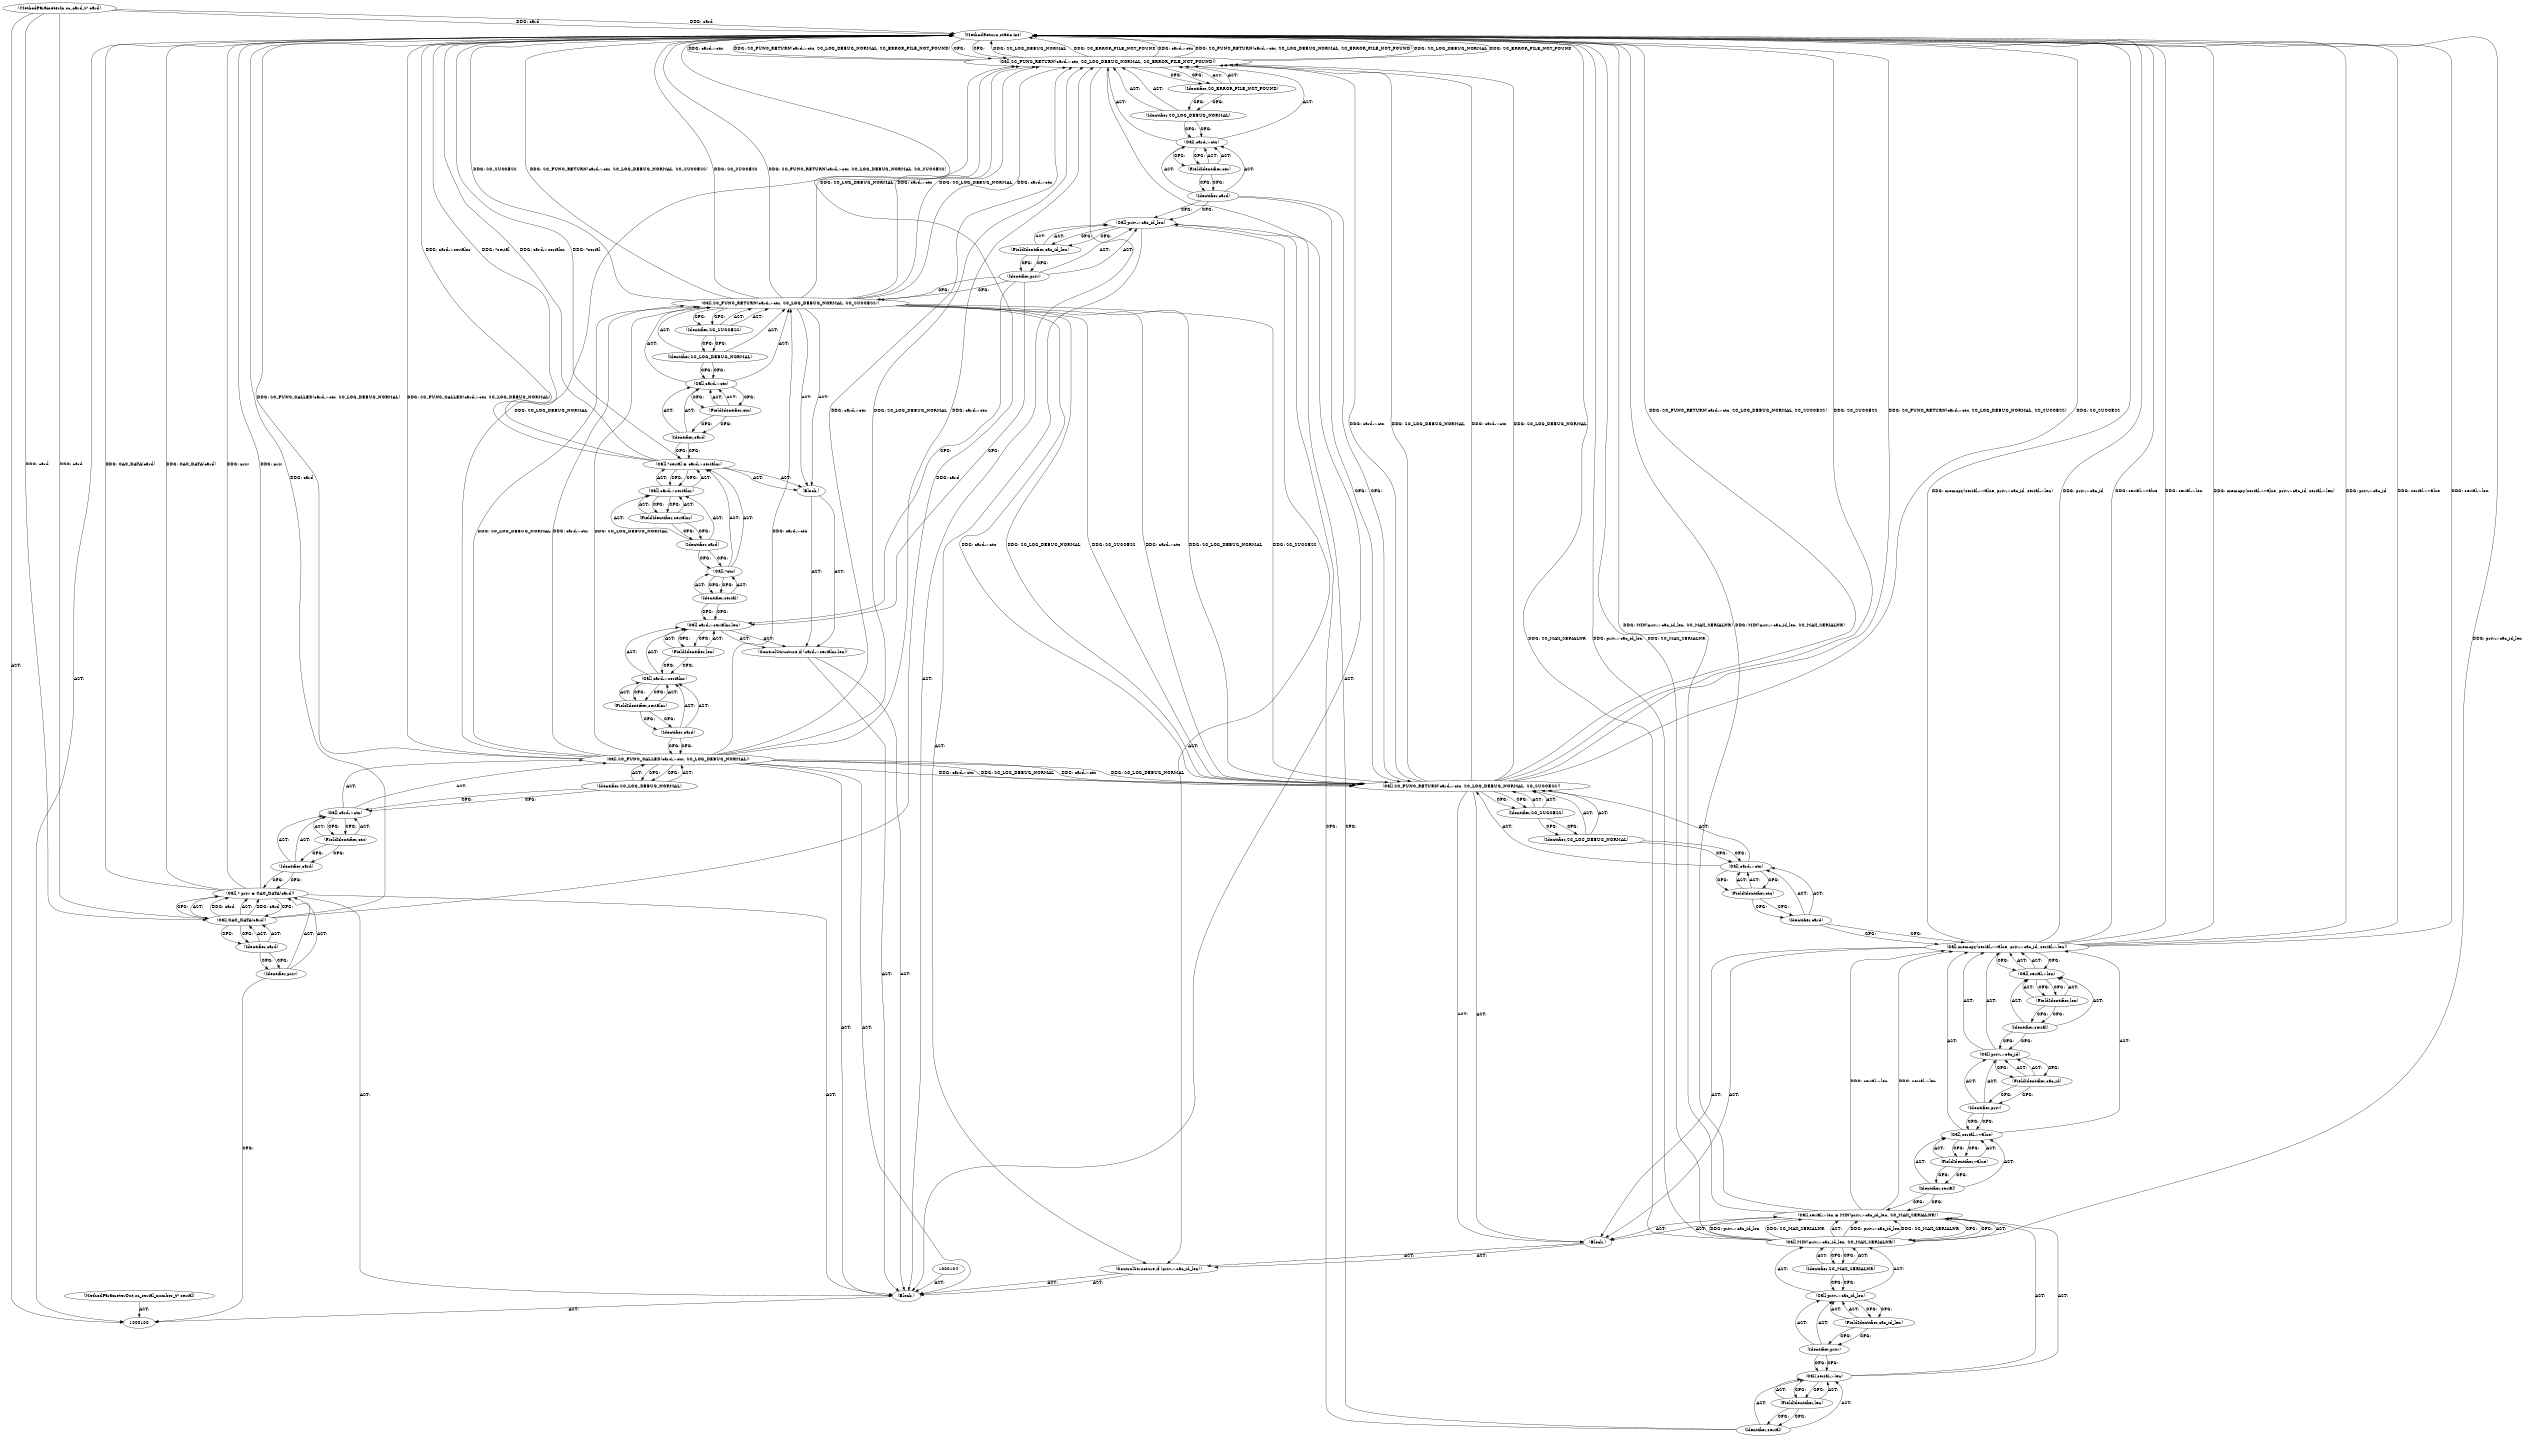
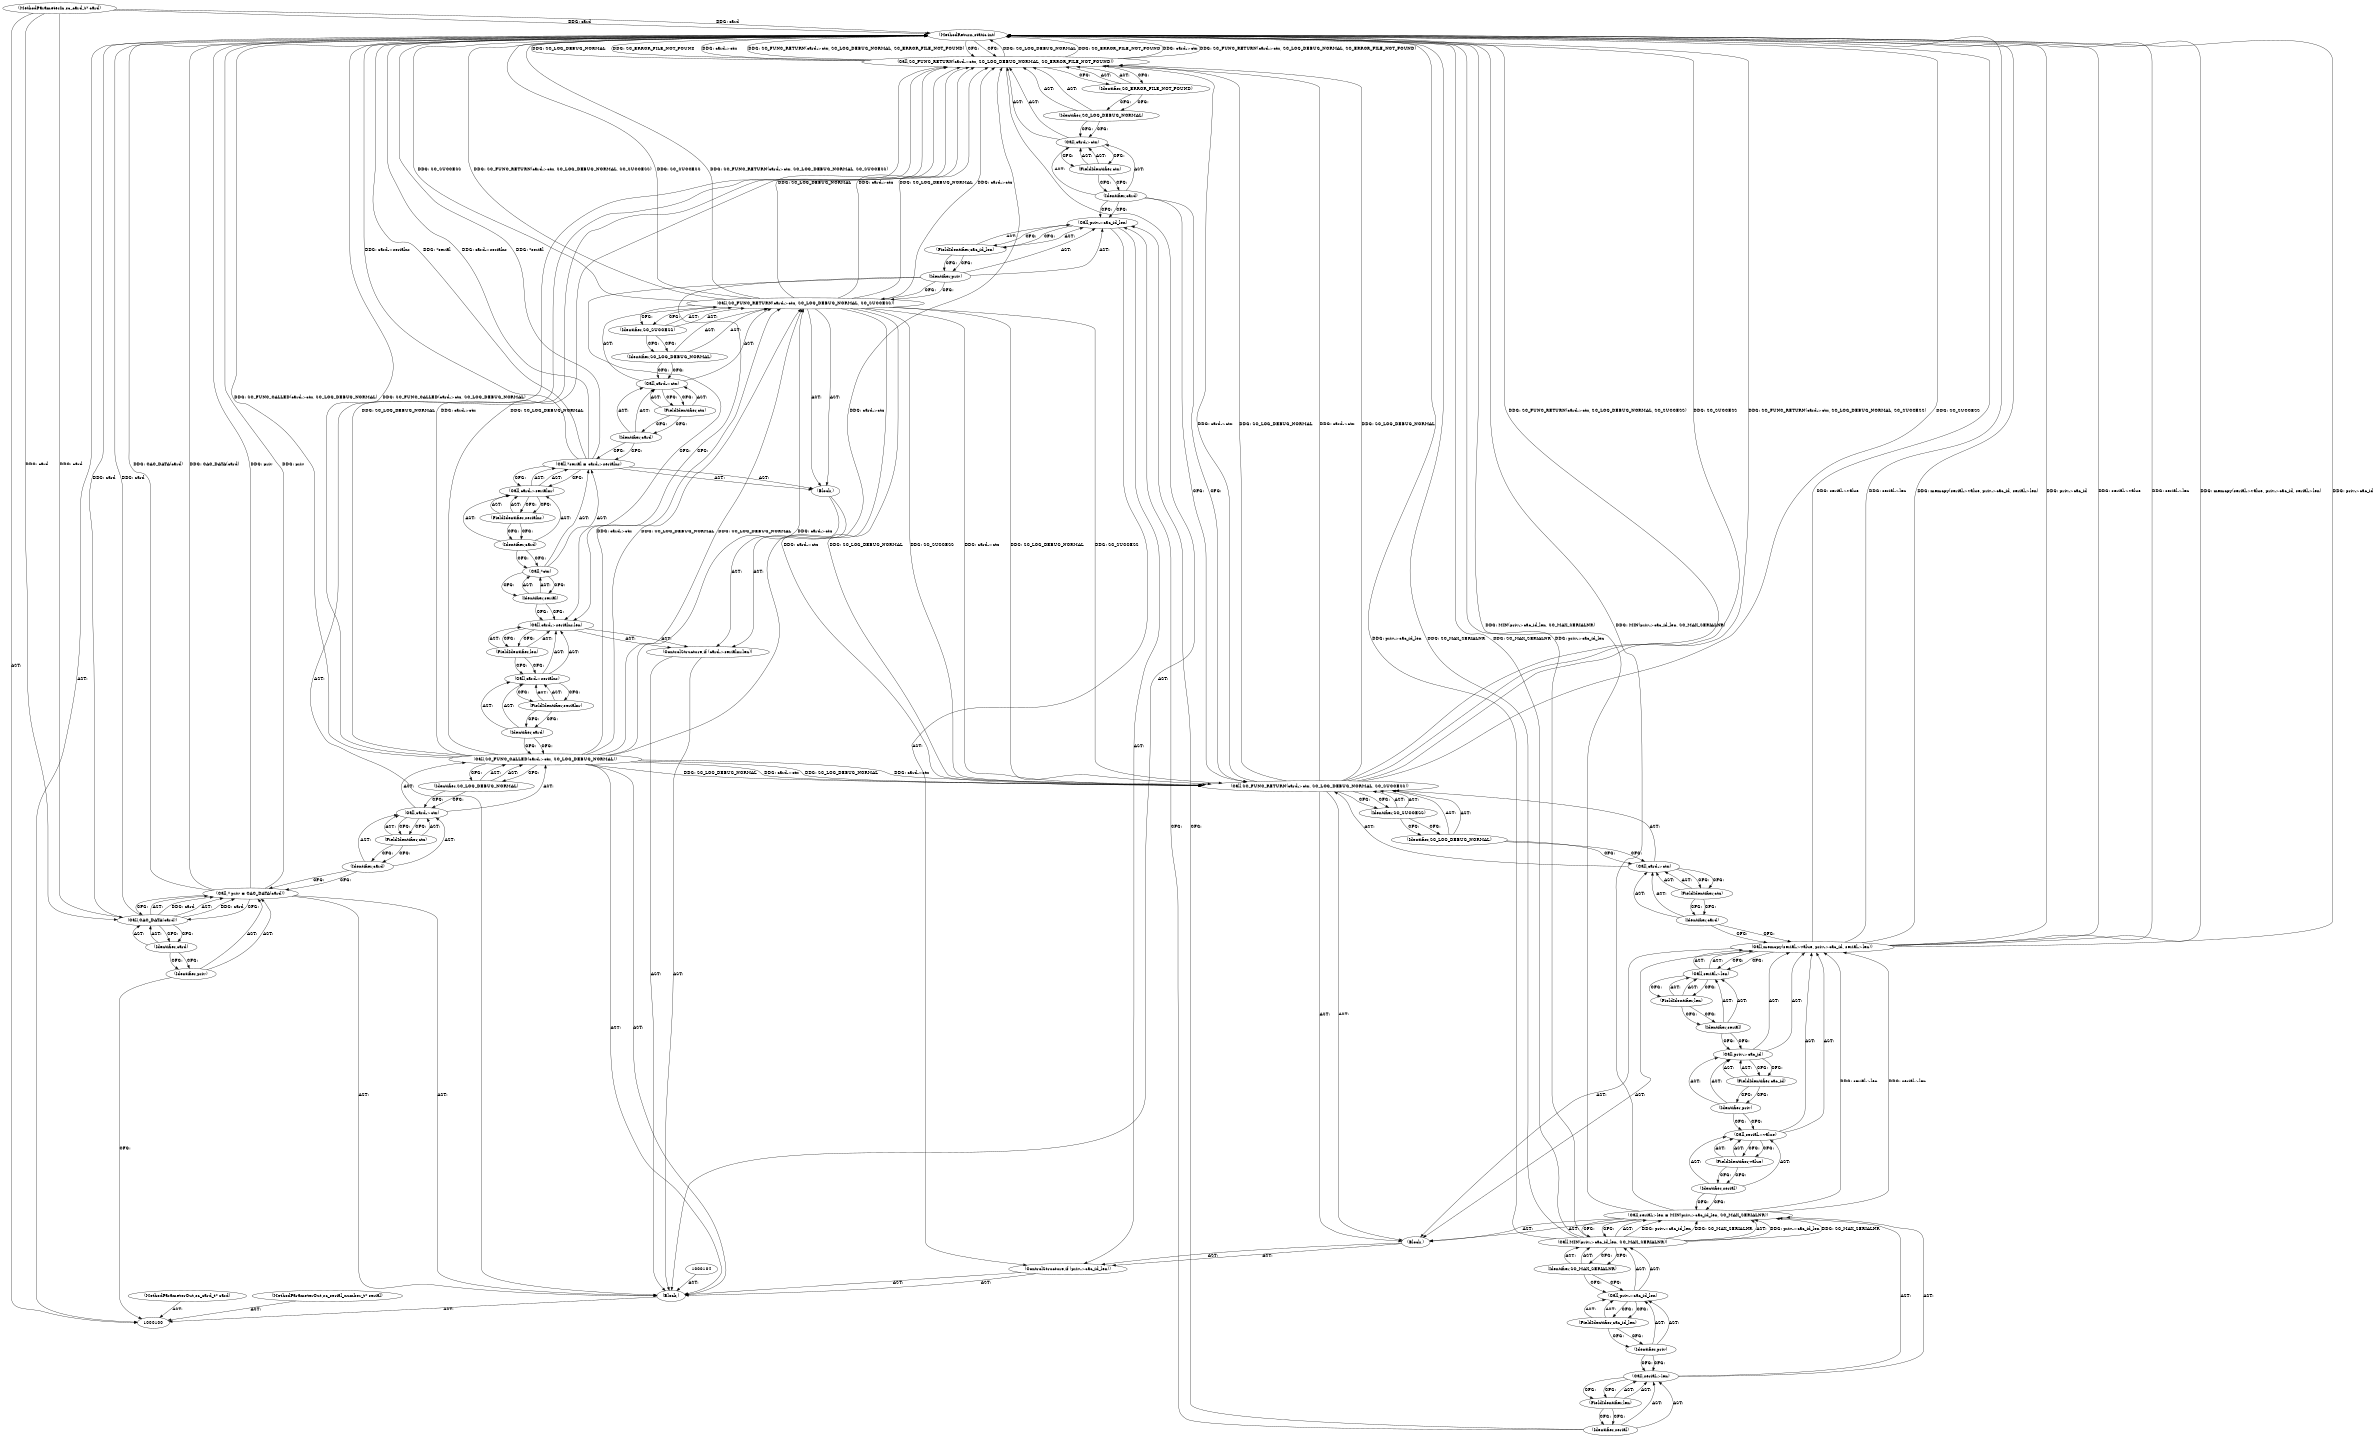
node "(MethodParameterOut,sc_card_t* card)": added
